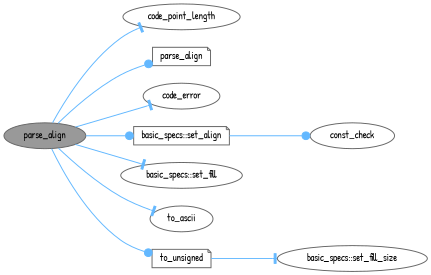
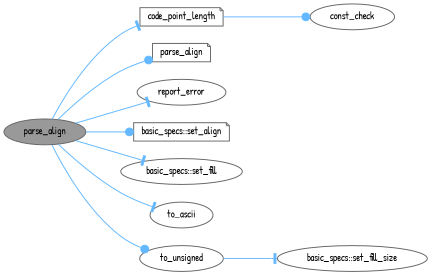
node "code_point_length": shape ellipse -> note
node "code_error": label "code_error" -> "report_error"
edge "basic_specs::set_align" -> "const_check": now "code_point_length" -> "const_check"
node "to_unsigned": shape note -> ellipse
